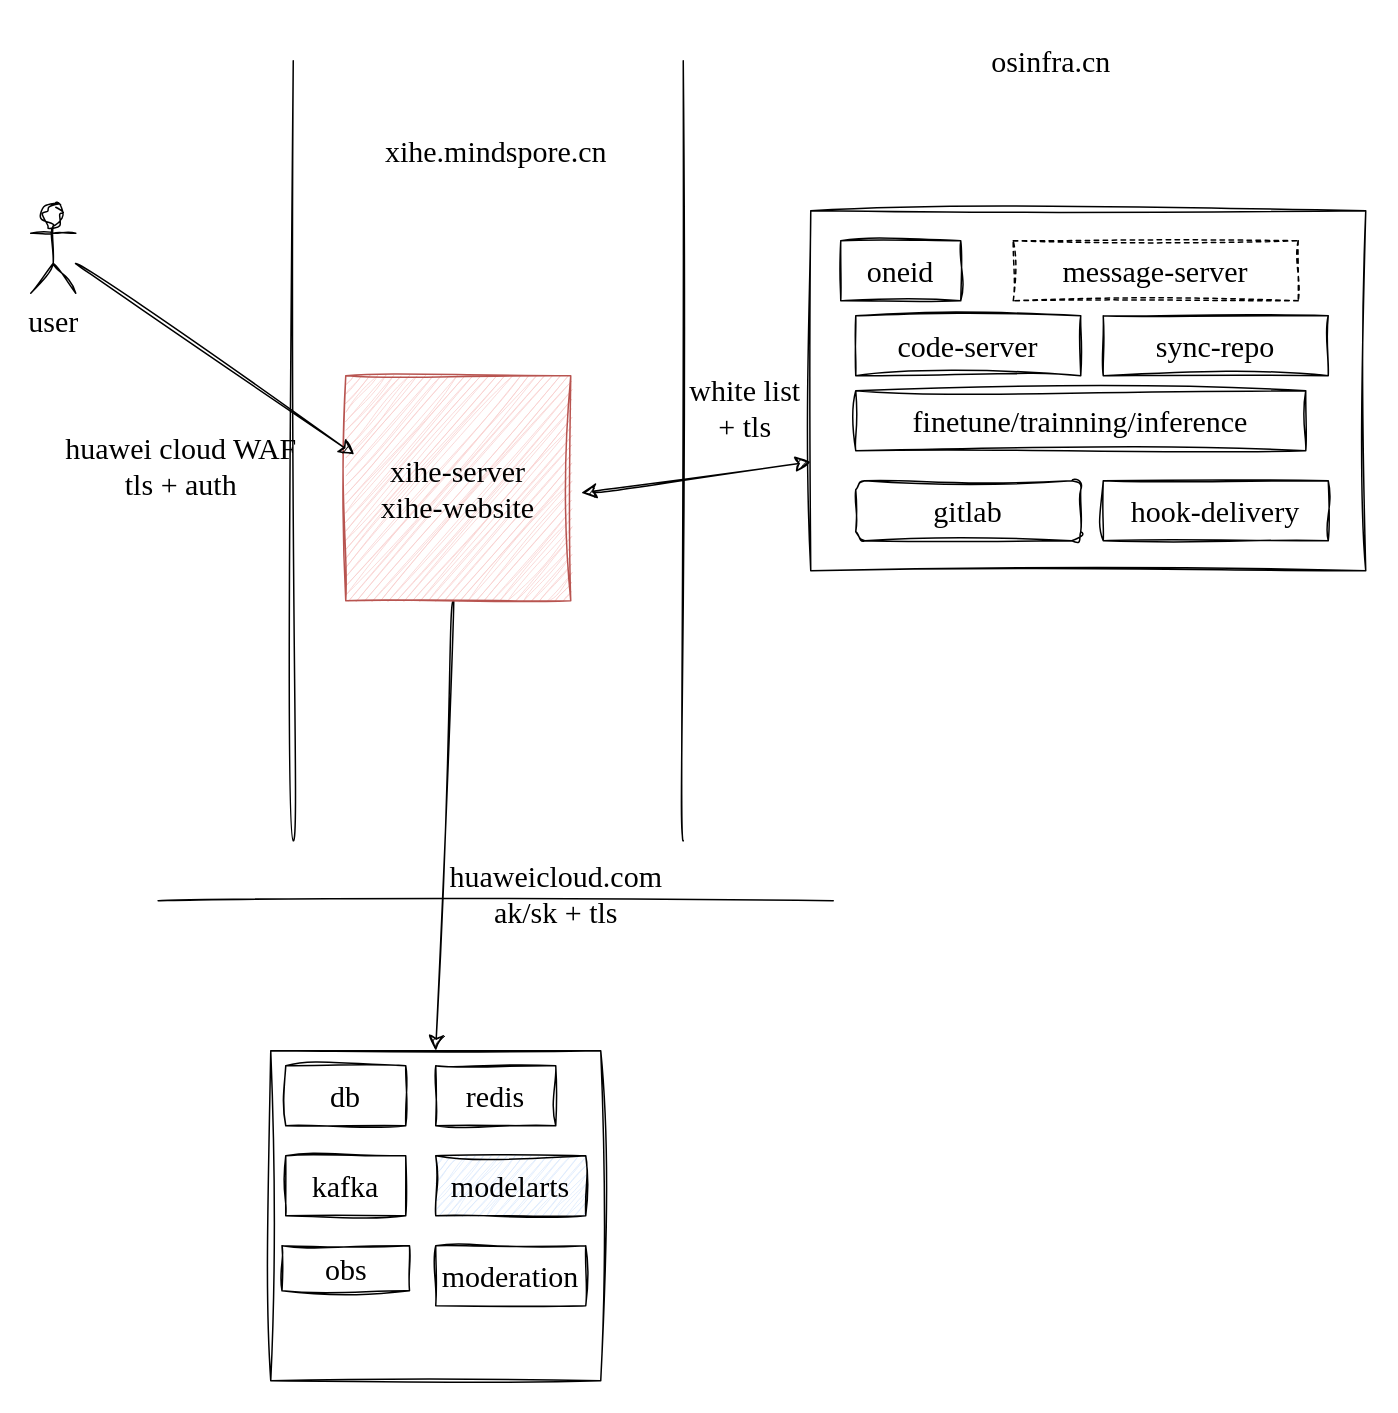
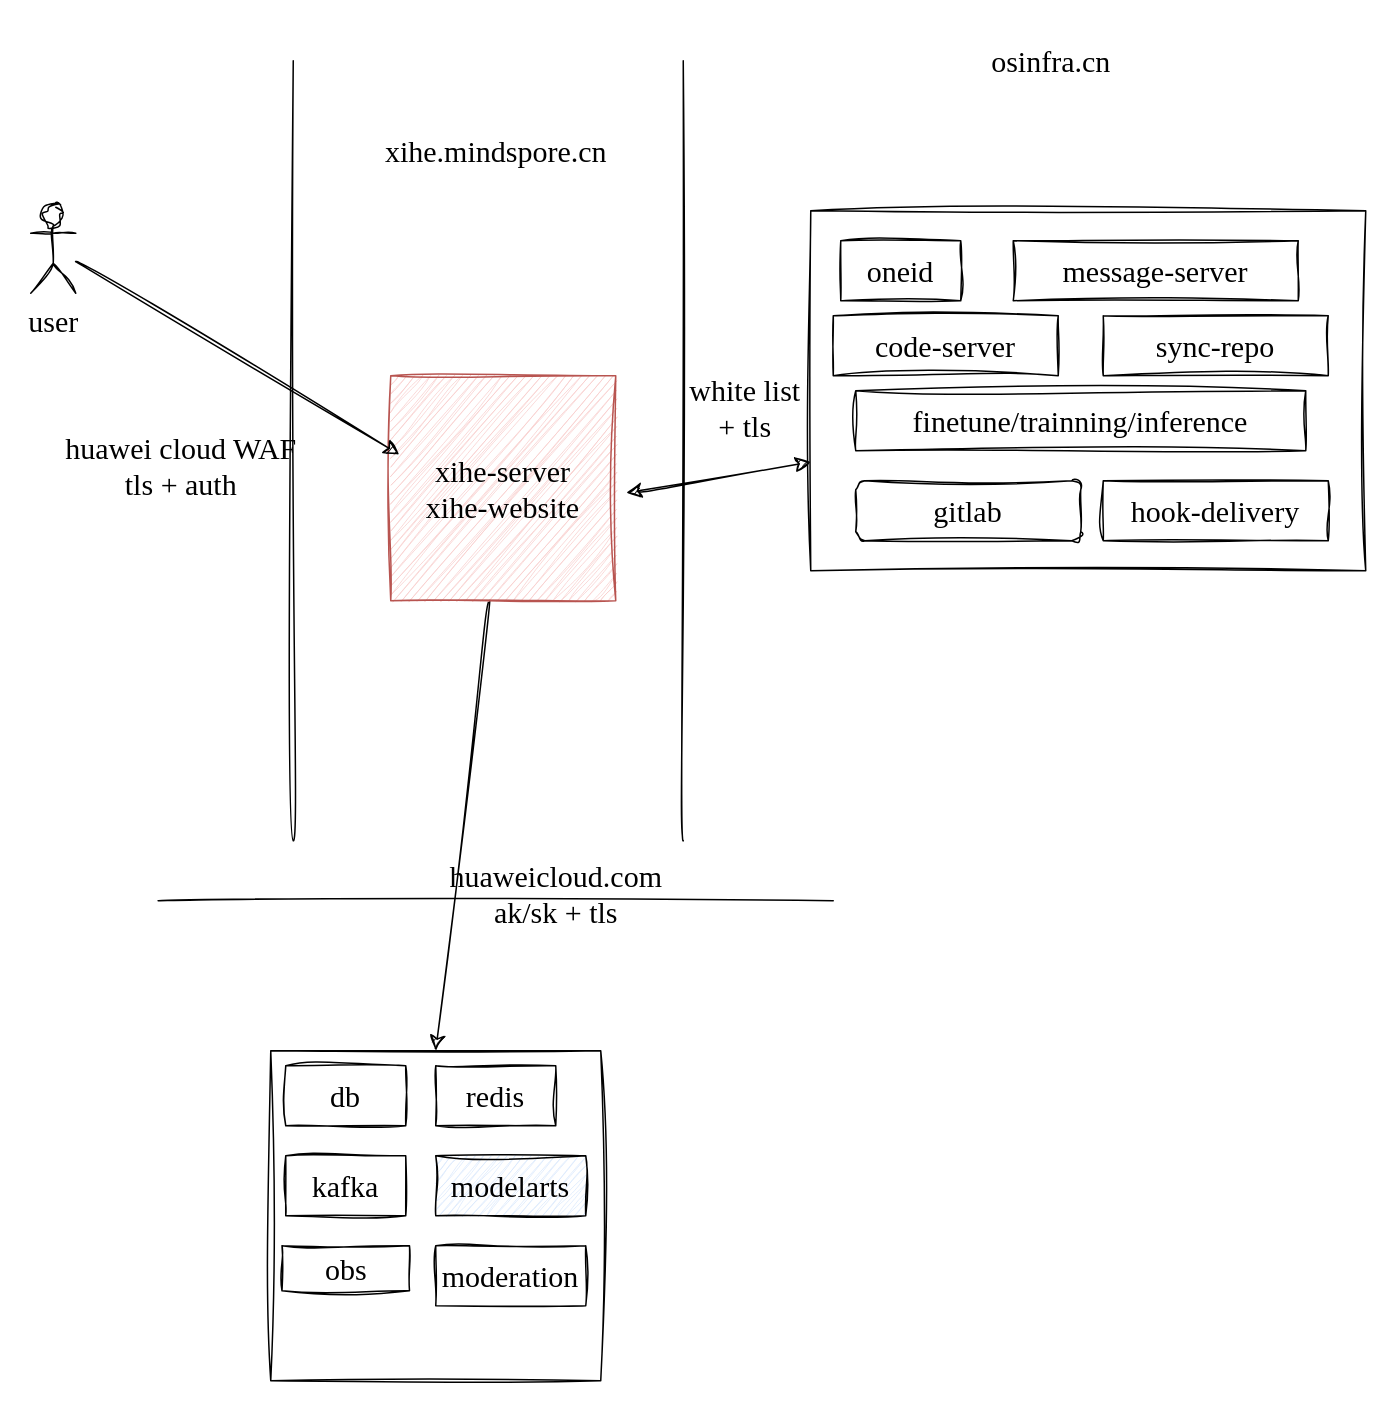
node "message-server": style dashed -> solid
node "code-server": moved (968, 346) -> (946, 346)
node "xihe-server xihe-website": moved (458, 488) -> (503, 488)
